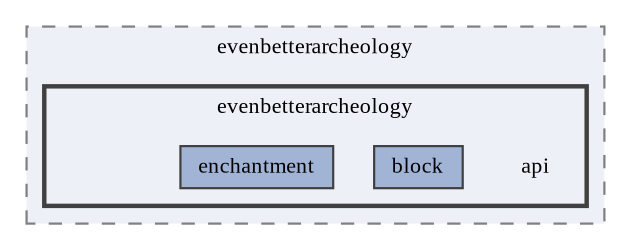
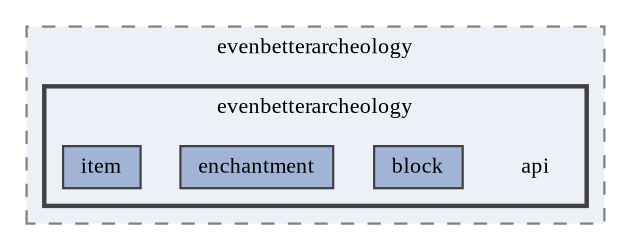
node "item": added
